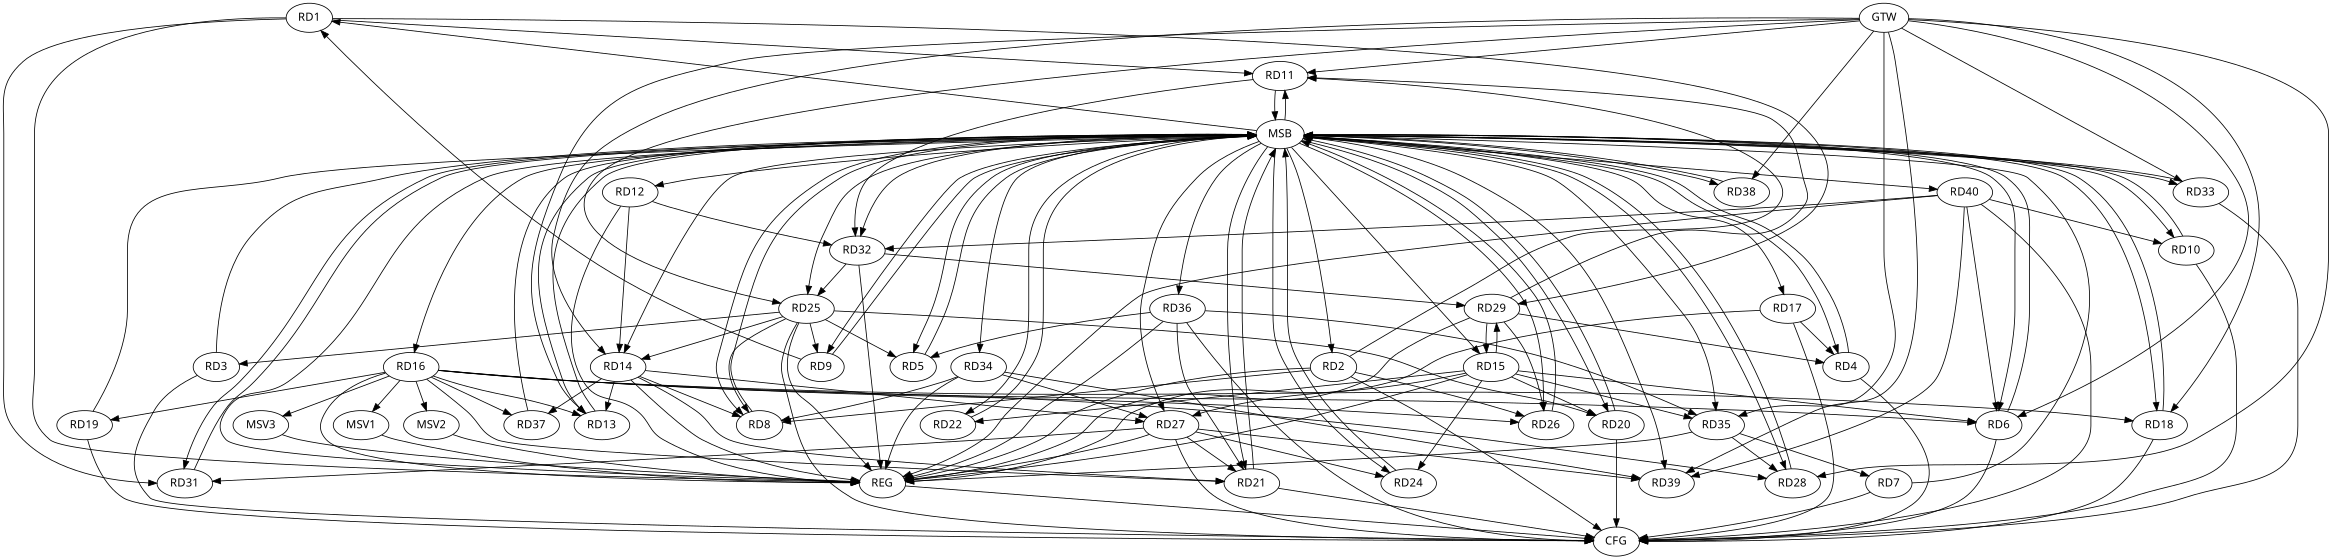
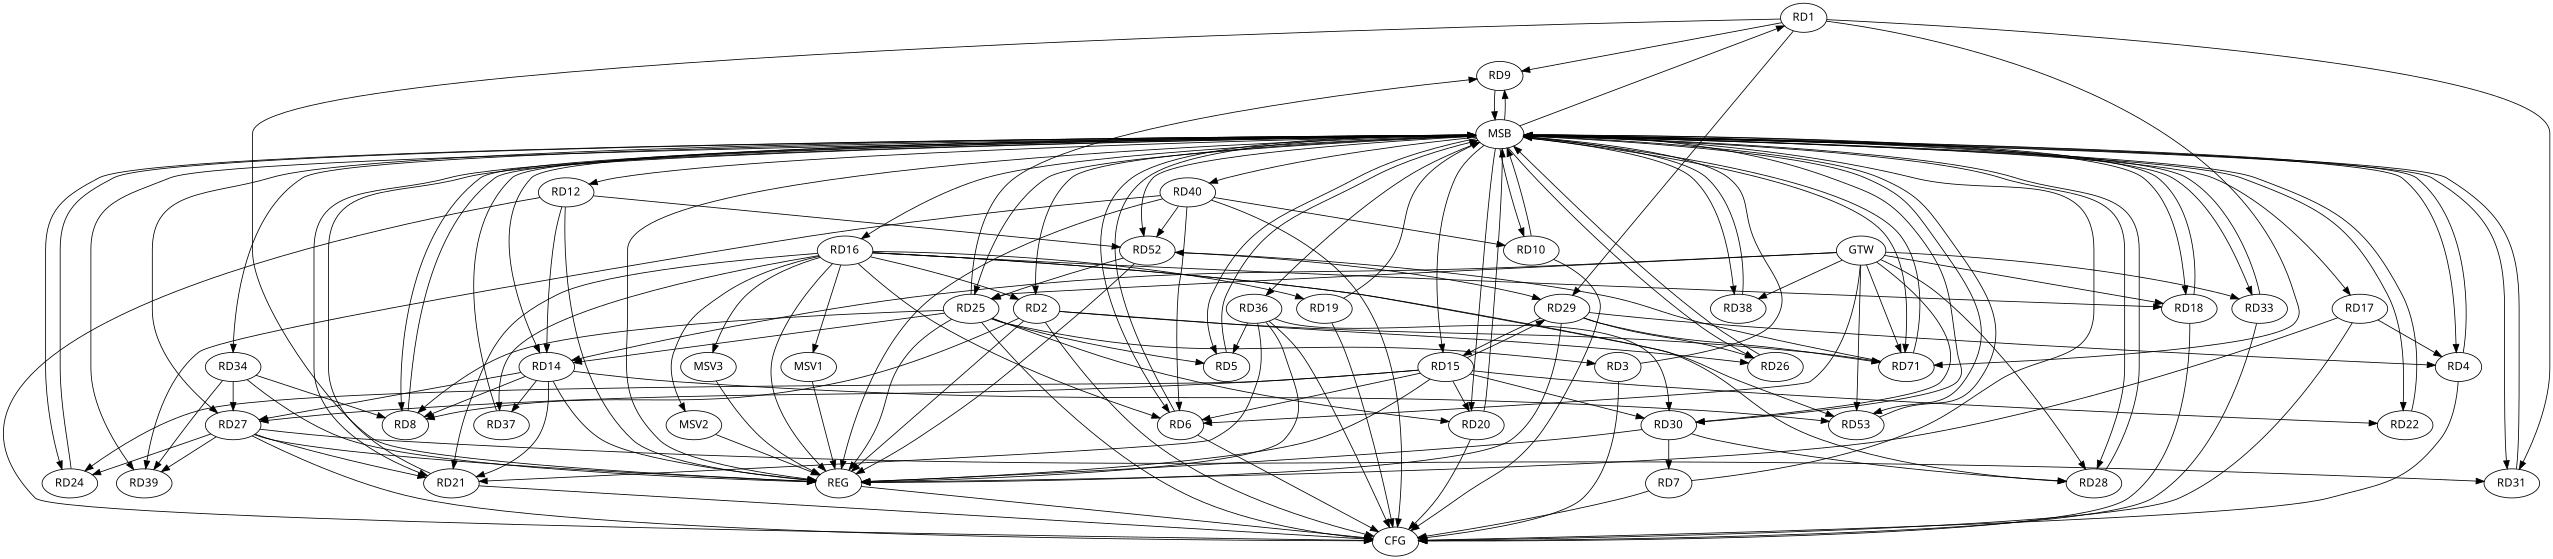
node "RD11": label "RD11" -> "RD71"
edge "RD9" -> "RD1": reversed
node "RD32": label "RD32" -> "RD52"
edge "GTW" -> "RD39": removed
edge "RD16" -> "RD26": now "RD16" -> "RD2"
node "RD13": label "RD13" -> "RD53"
node "RD35": label "RD35" -> "RD30"
edge "RD12" -> "CFG": added
